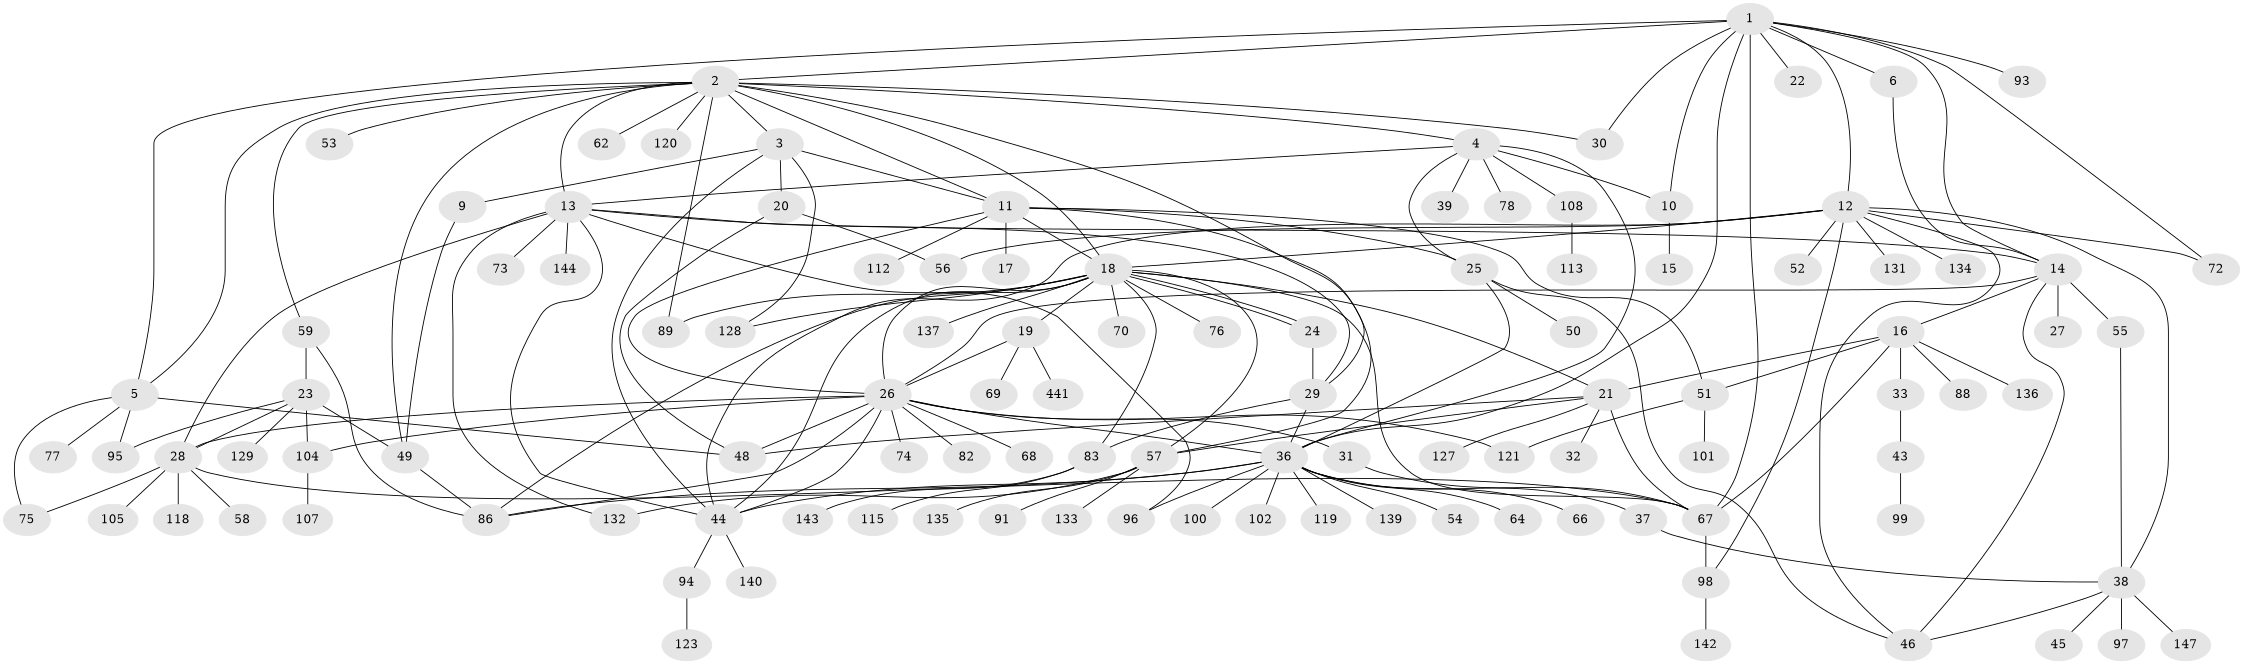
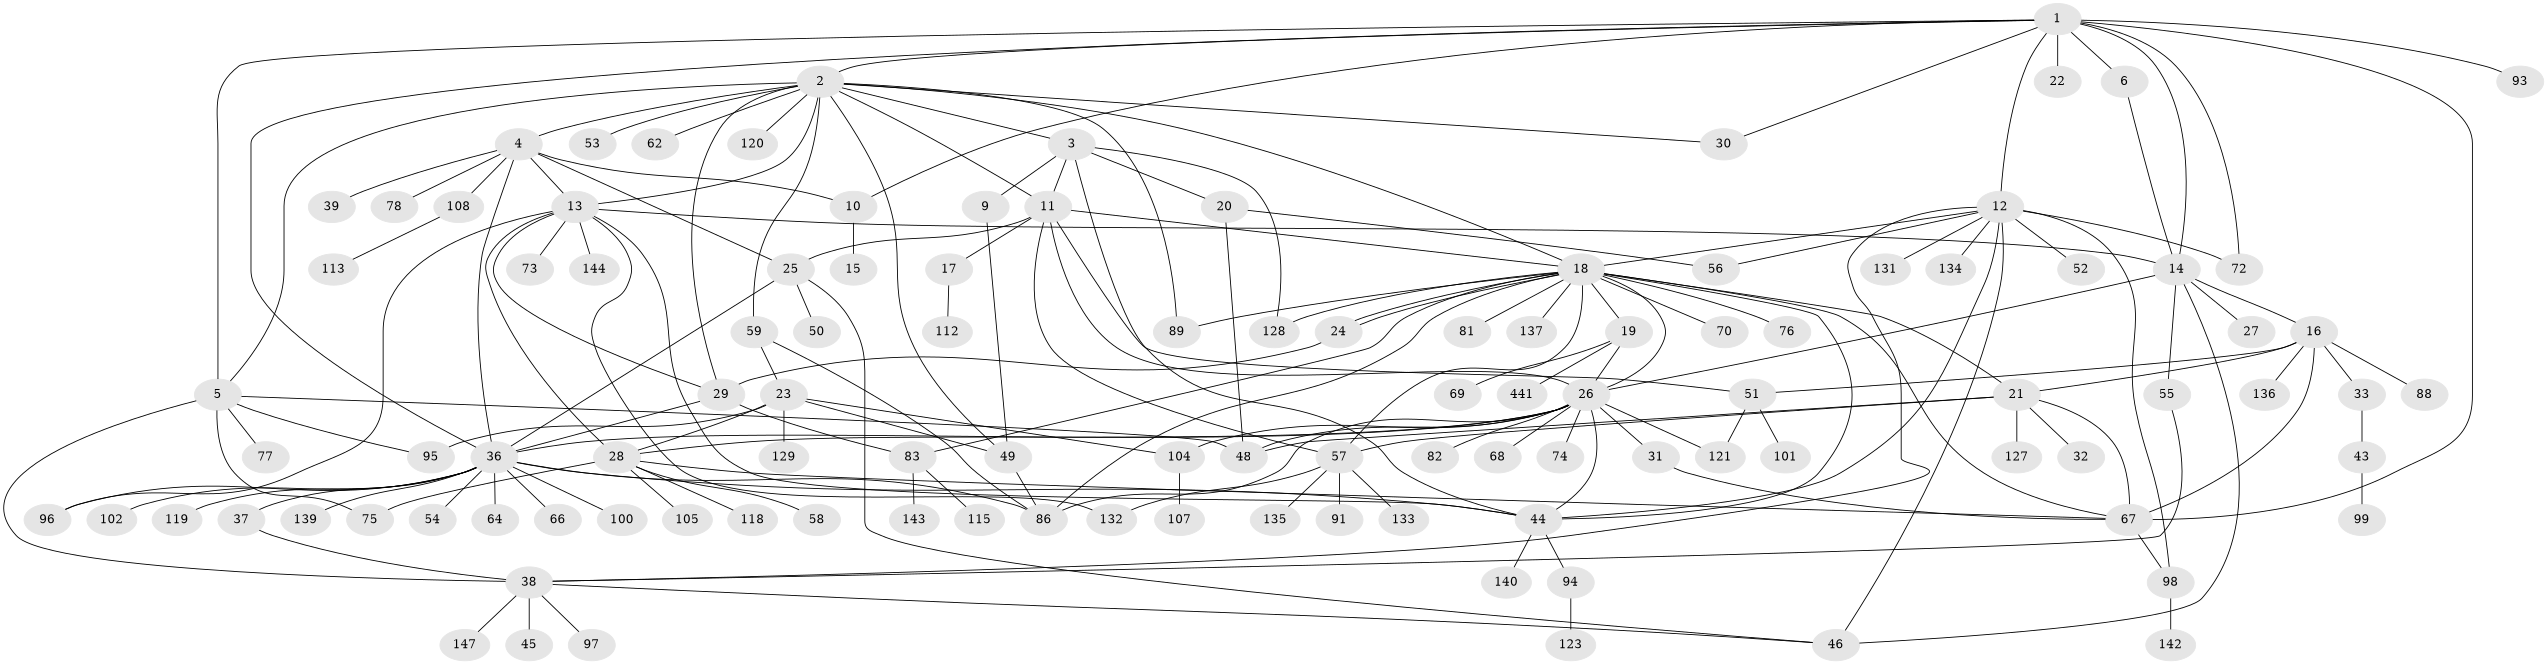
edge "11" -- "112": now "17" -- "112"
node "81": added
edge "5" -- "38": added
